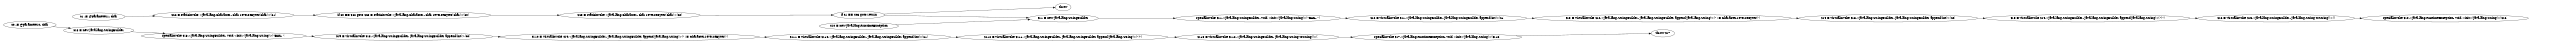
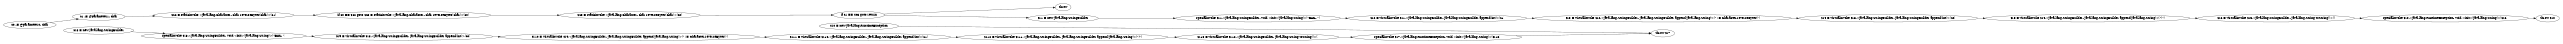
node "throw $r0": added
edge "$r0 = new java.lang.RuntimeException" -> "$r1 = new java.lang.StringBuilder": now "$r0 = new java.lang.RuntimeException" -> "throw $r7"
edge "c0 := @parameter0: char" -> "$r8 = new java.lang.StringBuilder": now "c0 := @parameter0: char" -> "c1 := @parameter1: char"
